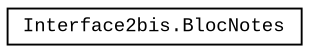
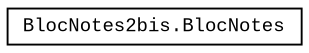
node "Interface2bis.BlocNotes": label "Interface2bis.BlocNotes" -> "BlocNotes2bis.BlocNotes"
